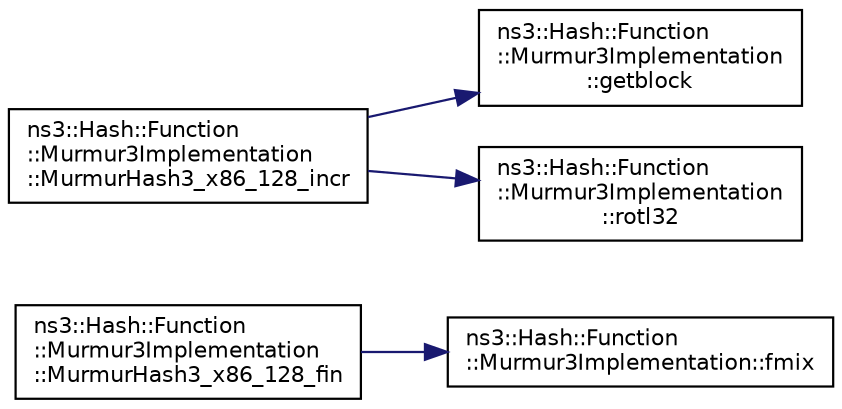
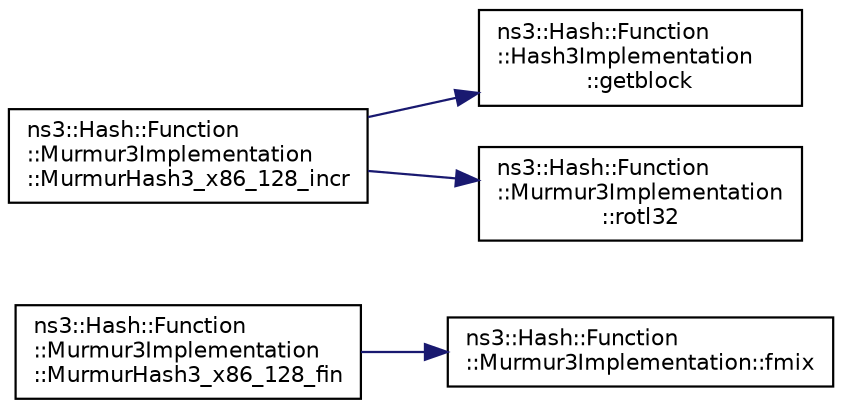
node "ns3::Hash::Function ::Murmur3Implementation ::getblock": label "ns3::Hash::Function ::Murmur3Implementation ::getblock" -> "ns3::Hash::Function ::Hash3Implementation ::getblock"
